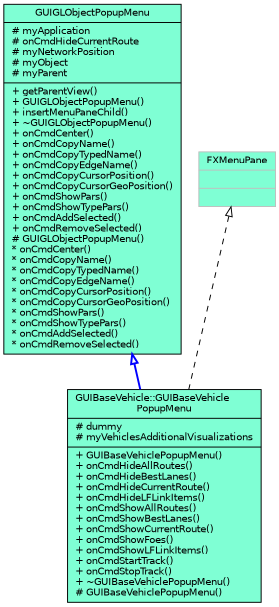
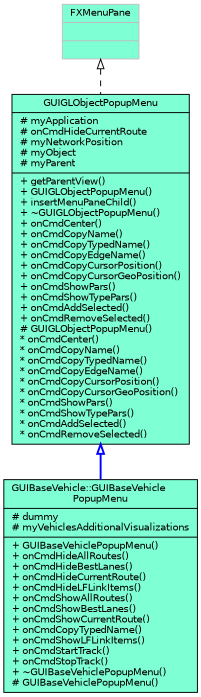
edge "GUIBaseVehicle::GUIBaseVehicle" -> "FXMenuPane": now "GUIGLObjectPopupMenu" -> "FXMenuPane"
node "GUIBaseVehicle::GUIBaseVehicle": text "+ onCmdShowFoes()" -> "+ onCmdCopyTypedName()"
